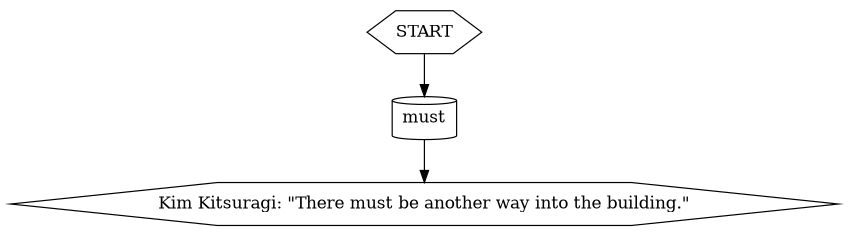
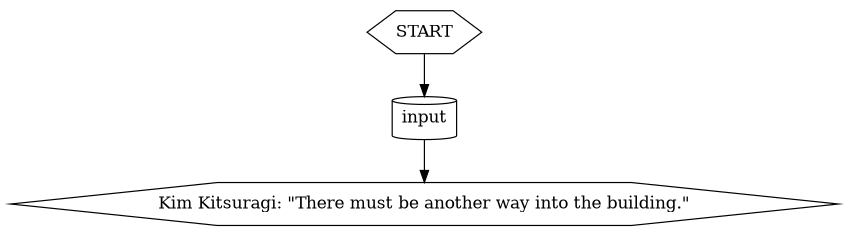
node "must": label "must" -> "input"
